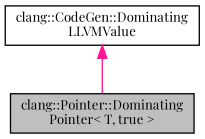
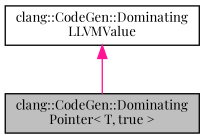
node "clang::Pointer::Dominating Pointer< T, true >": label "clang::Pointer::Dominating Pointer< T, true >" -> "clang::CodeGen::Dominating Pointer< T, true >"
